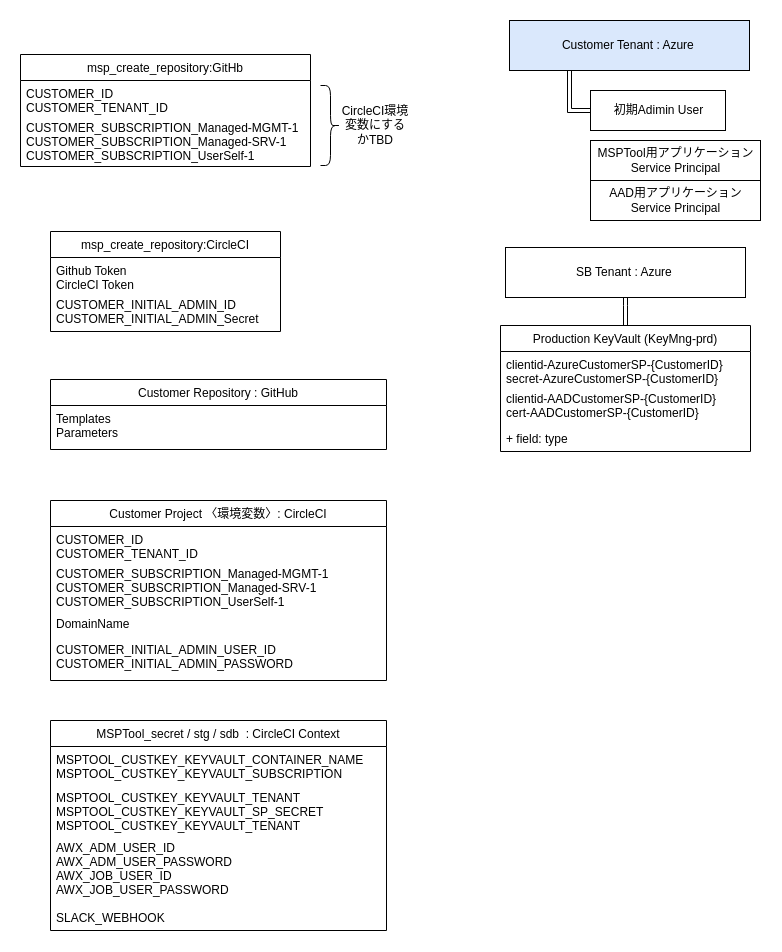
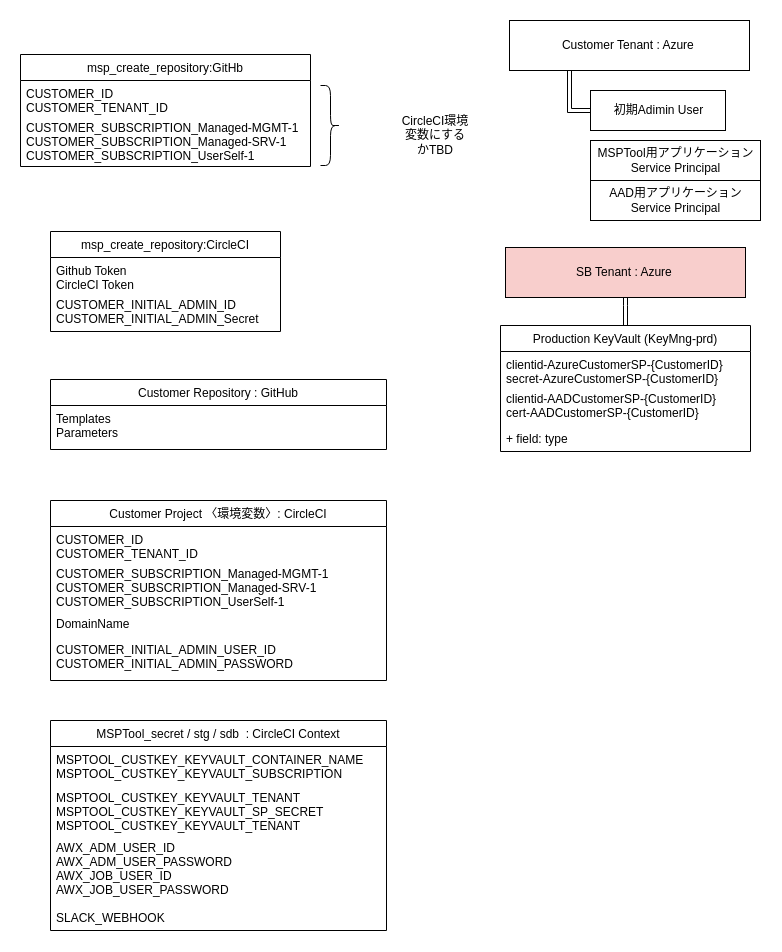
node "Customer Tenant : Azure": fillcolor #dae8fc -> #ffffff
node "CircleCI環境変数にするかTBD": moved (376, 126) -> (436, 136)
node "SB Tenant : Azure": fillcolor #ffffff -> #f8cecc
